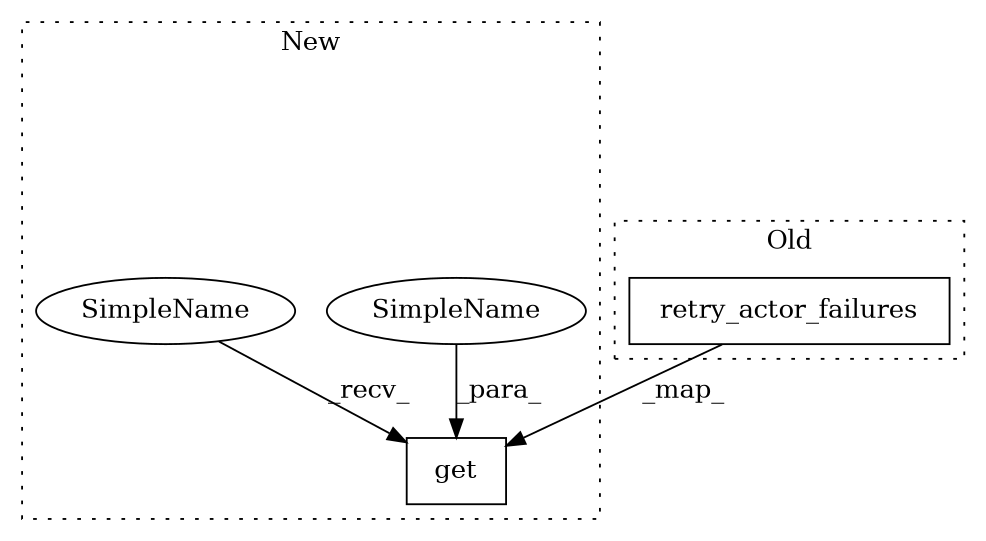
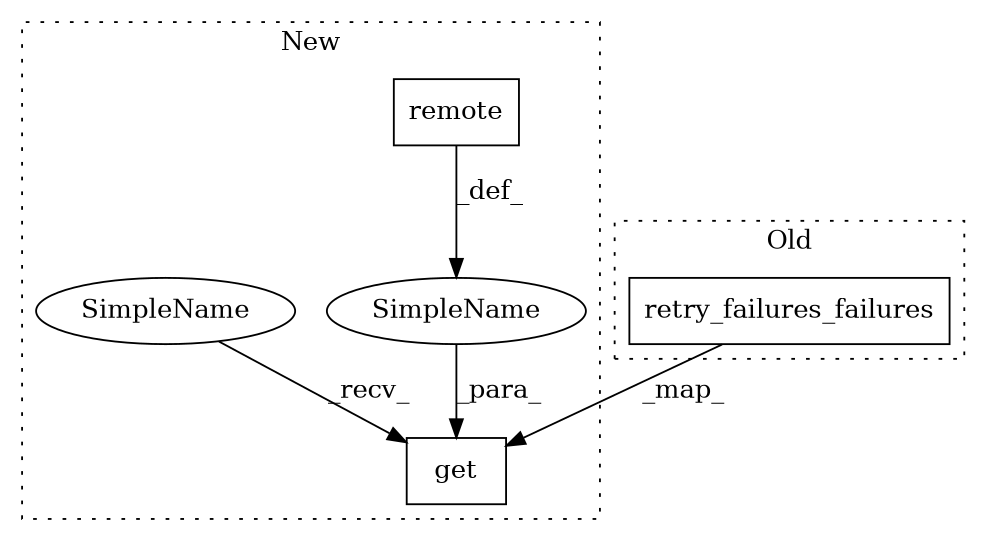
node "remote": added
node "retry_actor_failures": label "retry_actor_failures" -> "retry_failures_failures"
